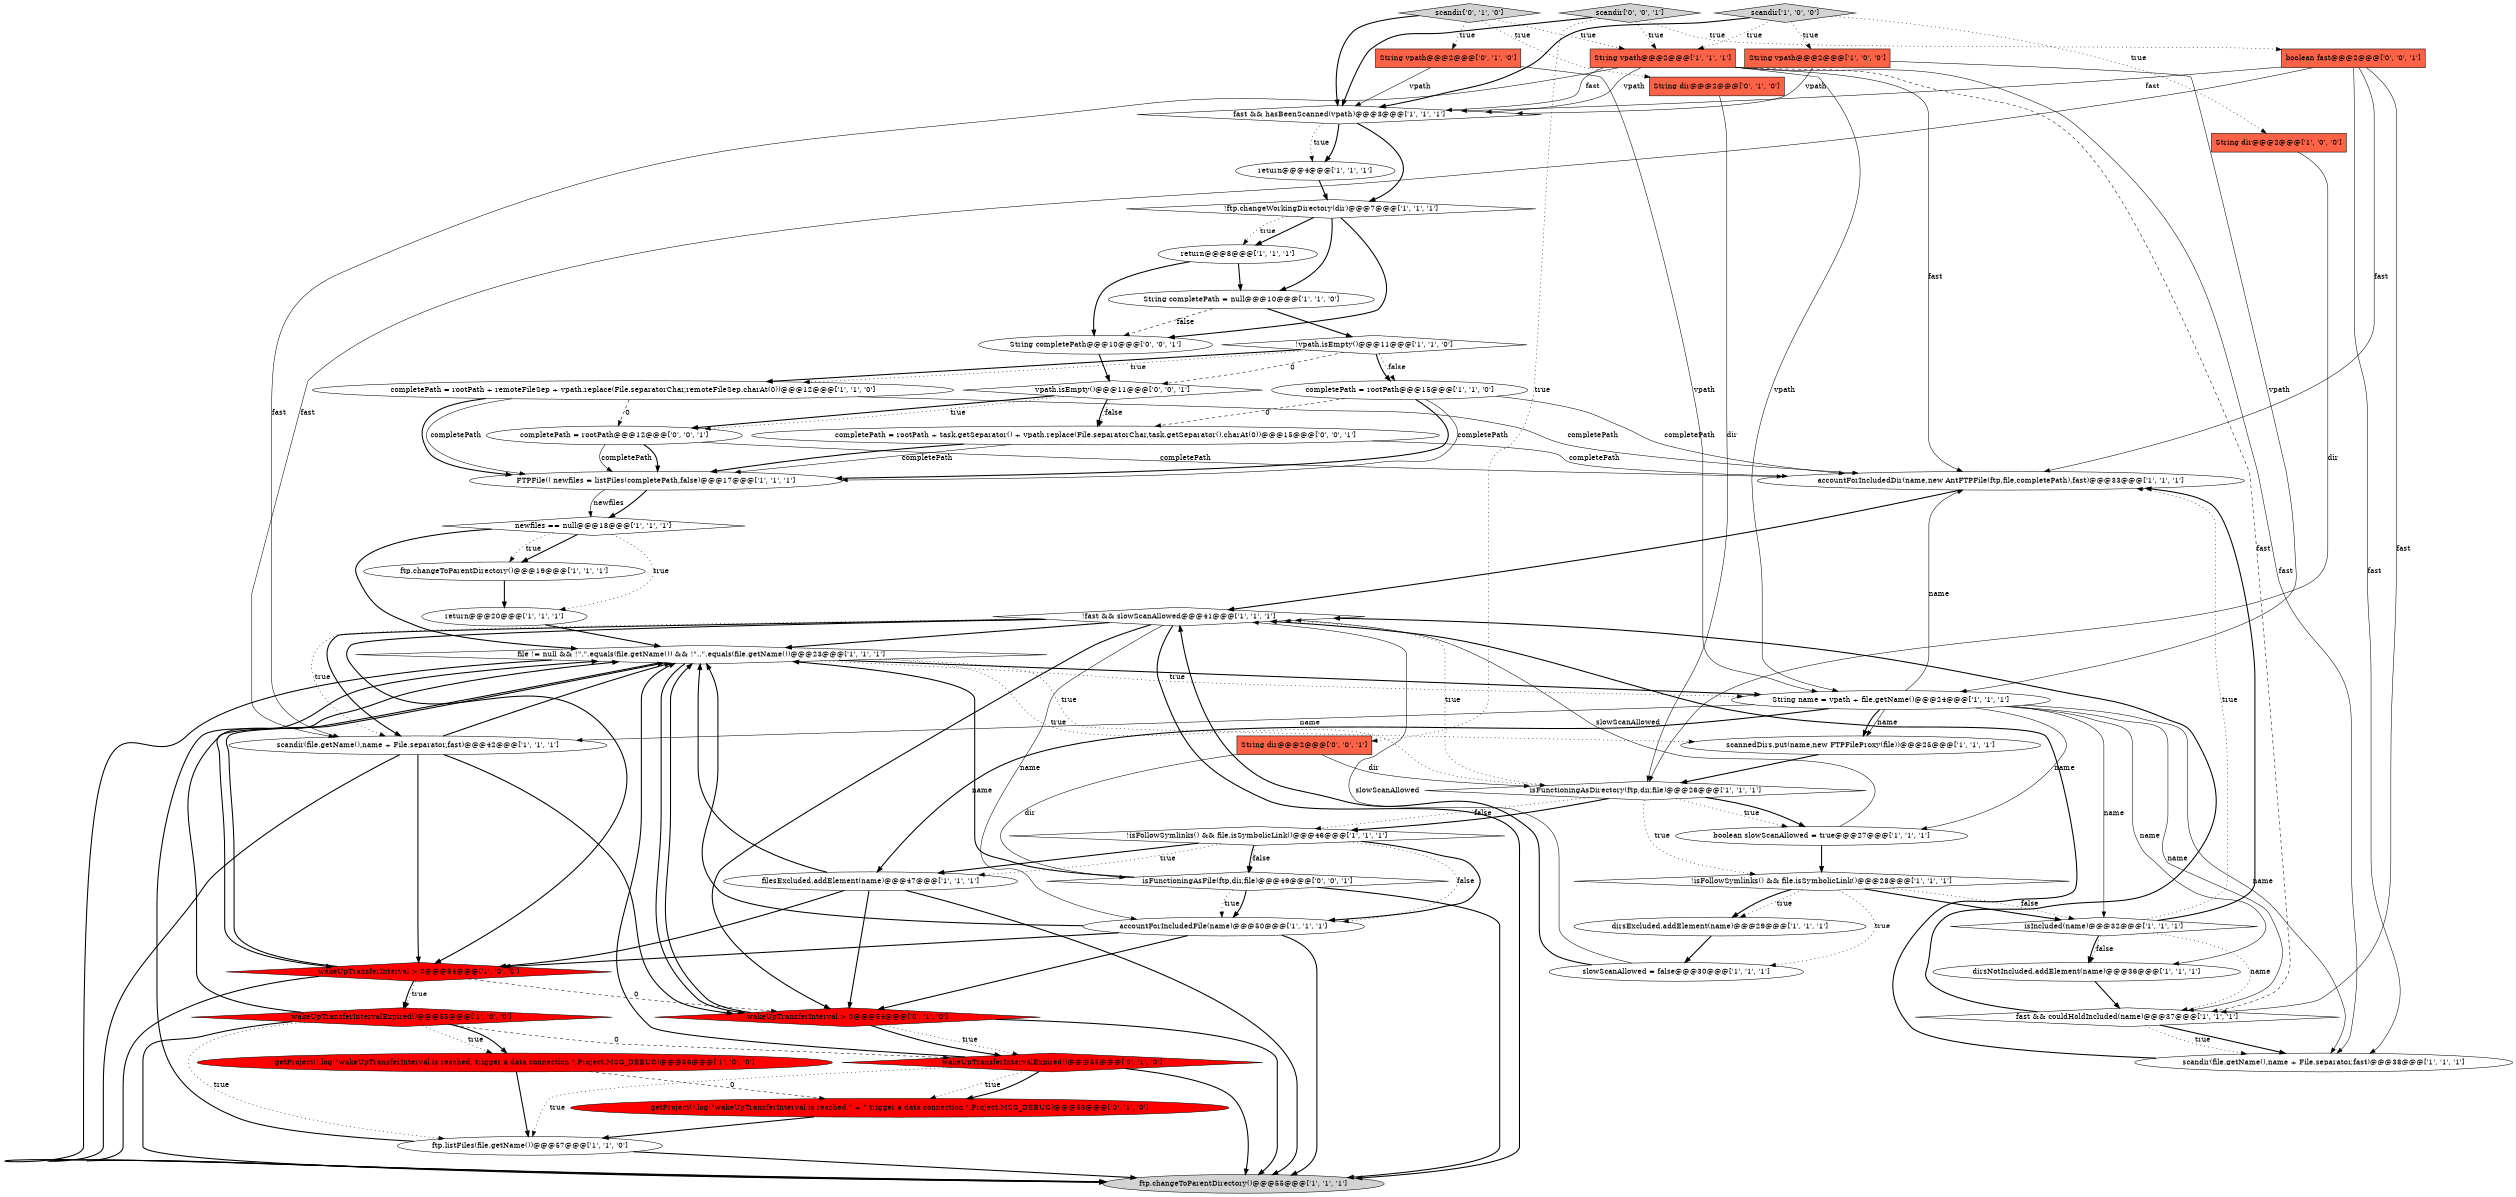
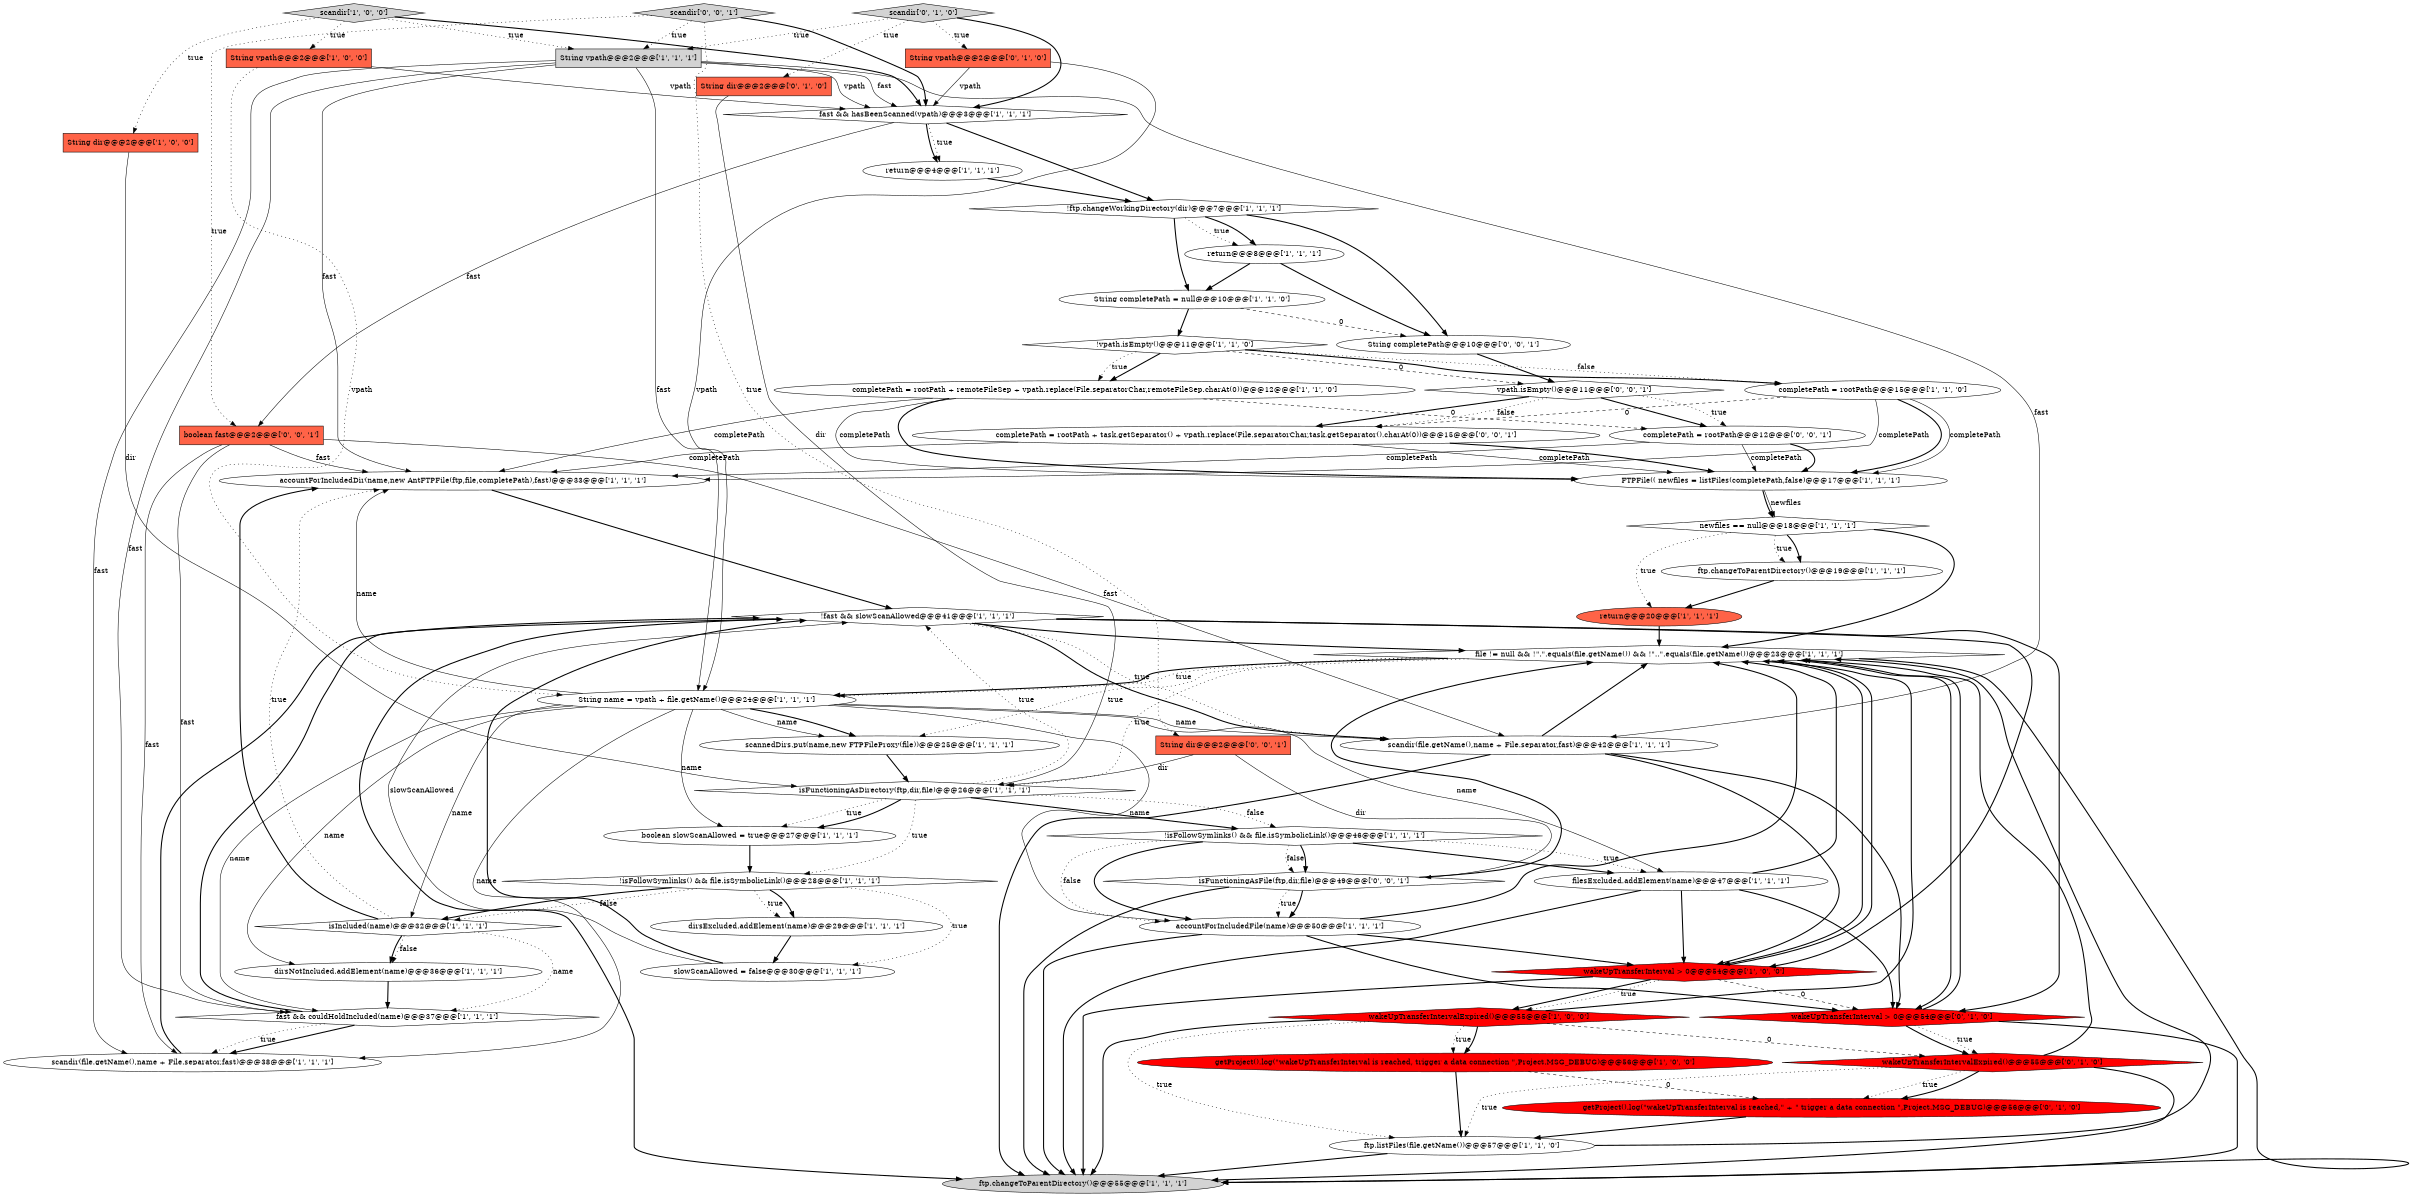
node "String vpath@@@2@@@['1', '1', '1']": fillcolor tomato -> lightgray
edge "boolean fast@@@2@@@['0', '0', '1']" -> "fast && hasBeenScanned(vpath)@@@3@@@['1', '1', '1']": reversed
edge "String completePath = null@@@10@@@['1', '1', '0']" -> "String completePath@@@10@@@['0', '0', '1']": label "false" -> "0"
edge "String vpath@@@2@@@['1', '0', '0']" -> "String name = vpath + file.getName()@@@24@@@['1', '1', '1']": style solid -> dotted
edge "String vpath@@@2@@@['1', '1', '1']" -> "String name = vpath + file.getName()@@@24@@@['1', '1', '1']": label "vpath" -> "fast"
edge "String vpath@@@2@@@['1', '1', '1']" -> "fast && couldHoldIncluded(name)@@@37@@@['1', '1', '1']": style dashed -> solid
node "return@@@20@@@['1', '1', '1']": fillcolor white -> tomato
edge "String name = vpath + file.getName()@@@24@@@['1', '1', '1']" -> "filesExcluded.addElement(name)@@@47@@@['1', '1', '1']": style bold -> solid
edge "boolean slowScanAllowed = true@@@27@@@['1', '1', '1']" -> "!fast && slowScanAllowed@@@41@@@['1', '1', '1']": removed, label "slowScanAllowed"
edge "!fast && slowScanAllowed@@@41@@@['1', '1', '1']" -> "accountForIncludedFile(name)@@@50@@@['1', '1', '1']": now "String name = vpath + file.getName()@@@24@@@['1', '1', '1']" -> "accountForIncludedFile(name)@@@50@@@['1', '1', '1']"
